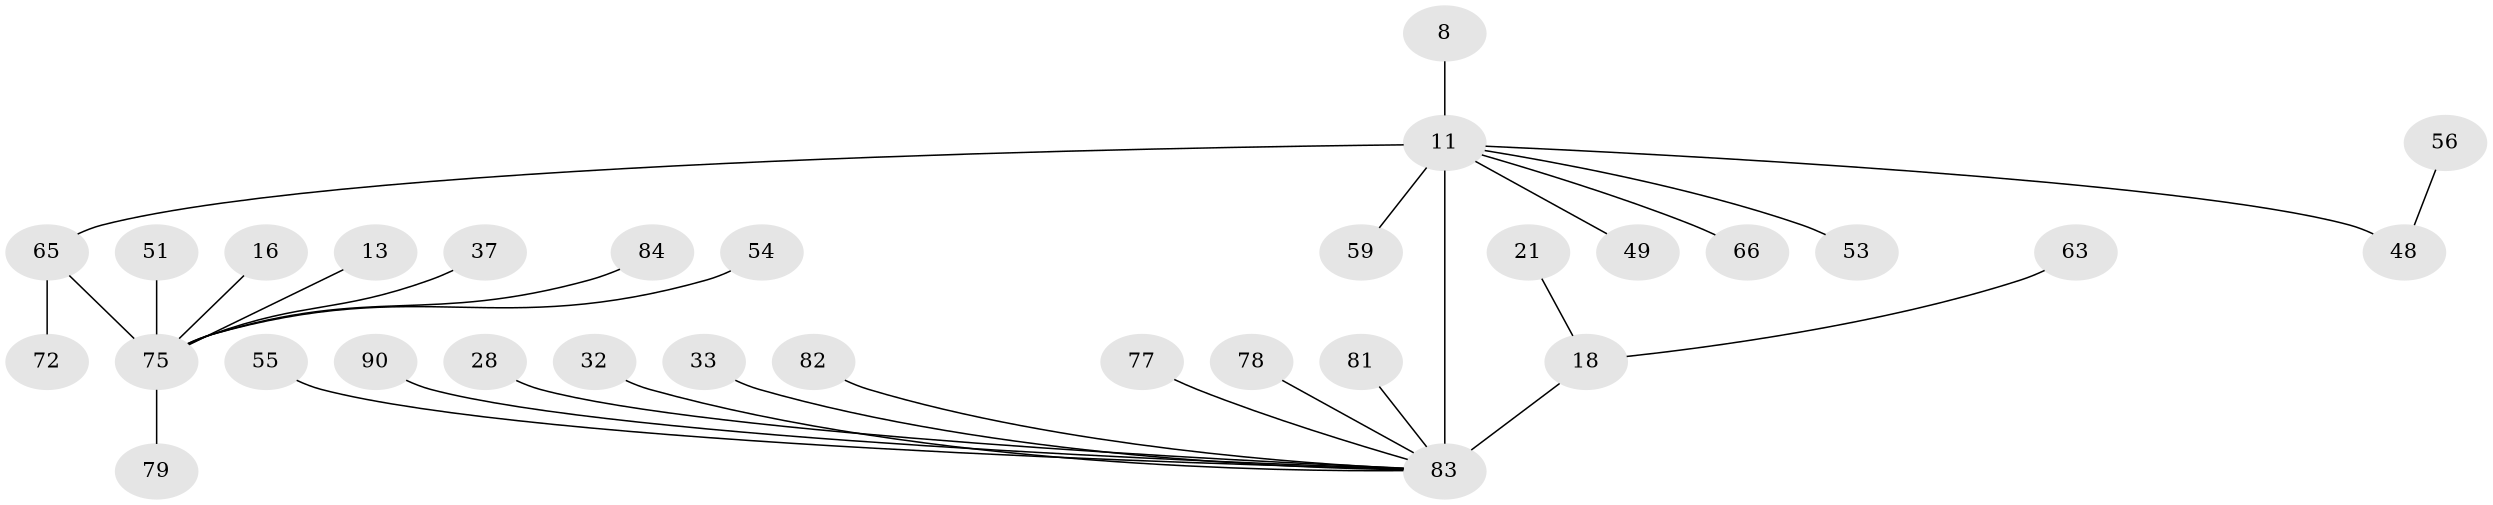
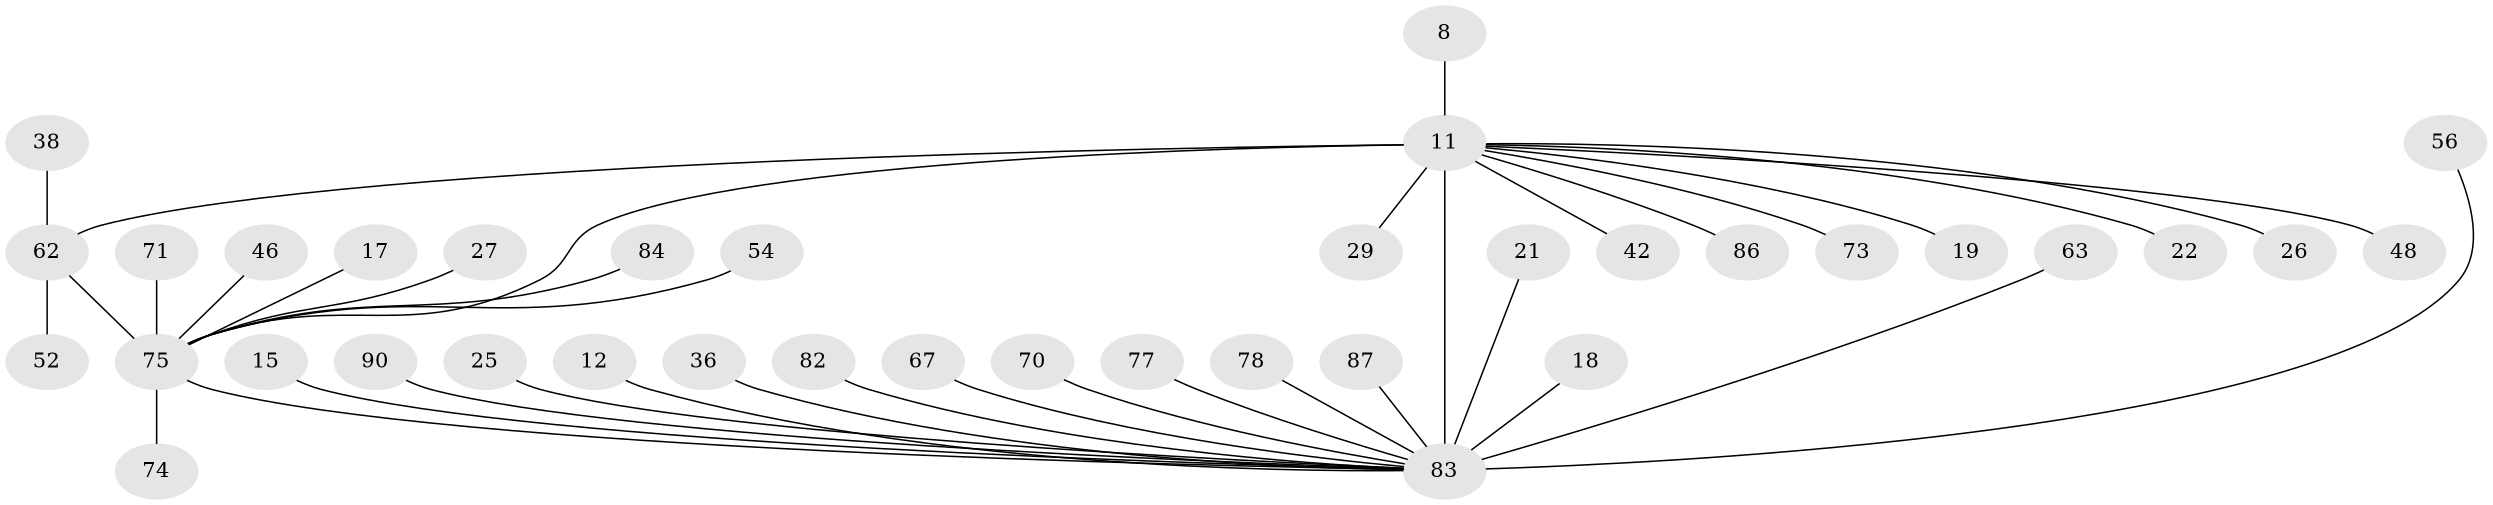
node "38": added
edge "11" -- "75": added
edge "56" -- "48": now "56" -- "83"
node "65": label "65" -> "62"
node "51": label "51" -> "71"
node "16": label "16" -> "46"
node "13": label "13" -> "17"
node "37": label "37" -> "27"
node "59": label "59" -> "29"
node "49": label "49" -> "42"
node "66": label "66" -> "86"
node "53": label "53" -> "73"
node "19": added
node "22": added
node "26": added
edge "21" -- "18": now "21" -- "83"
edge "63" -- "18": now "63" -- "83"
node "72": label "72" -> "52"
node "55": label "55" -> "15"
node "28": label "28" -> "25"
node "32": label "32" -> "12"
node "33": label "33" -> "36"
node "67": added
node "70": added
node "81": label "81" -> "87"
edge "75" -- "83": added
node "79": label "79" -> "74"
